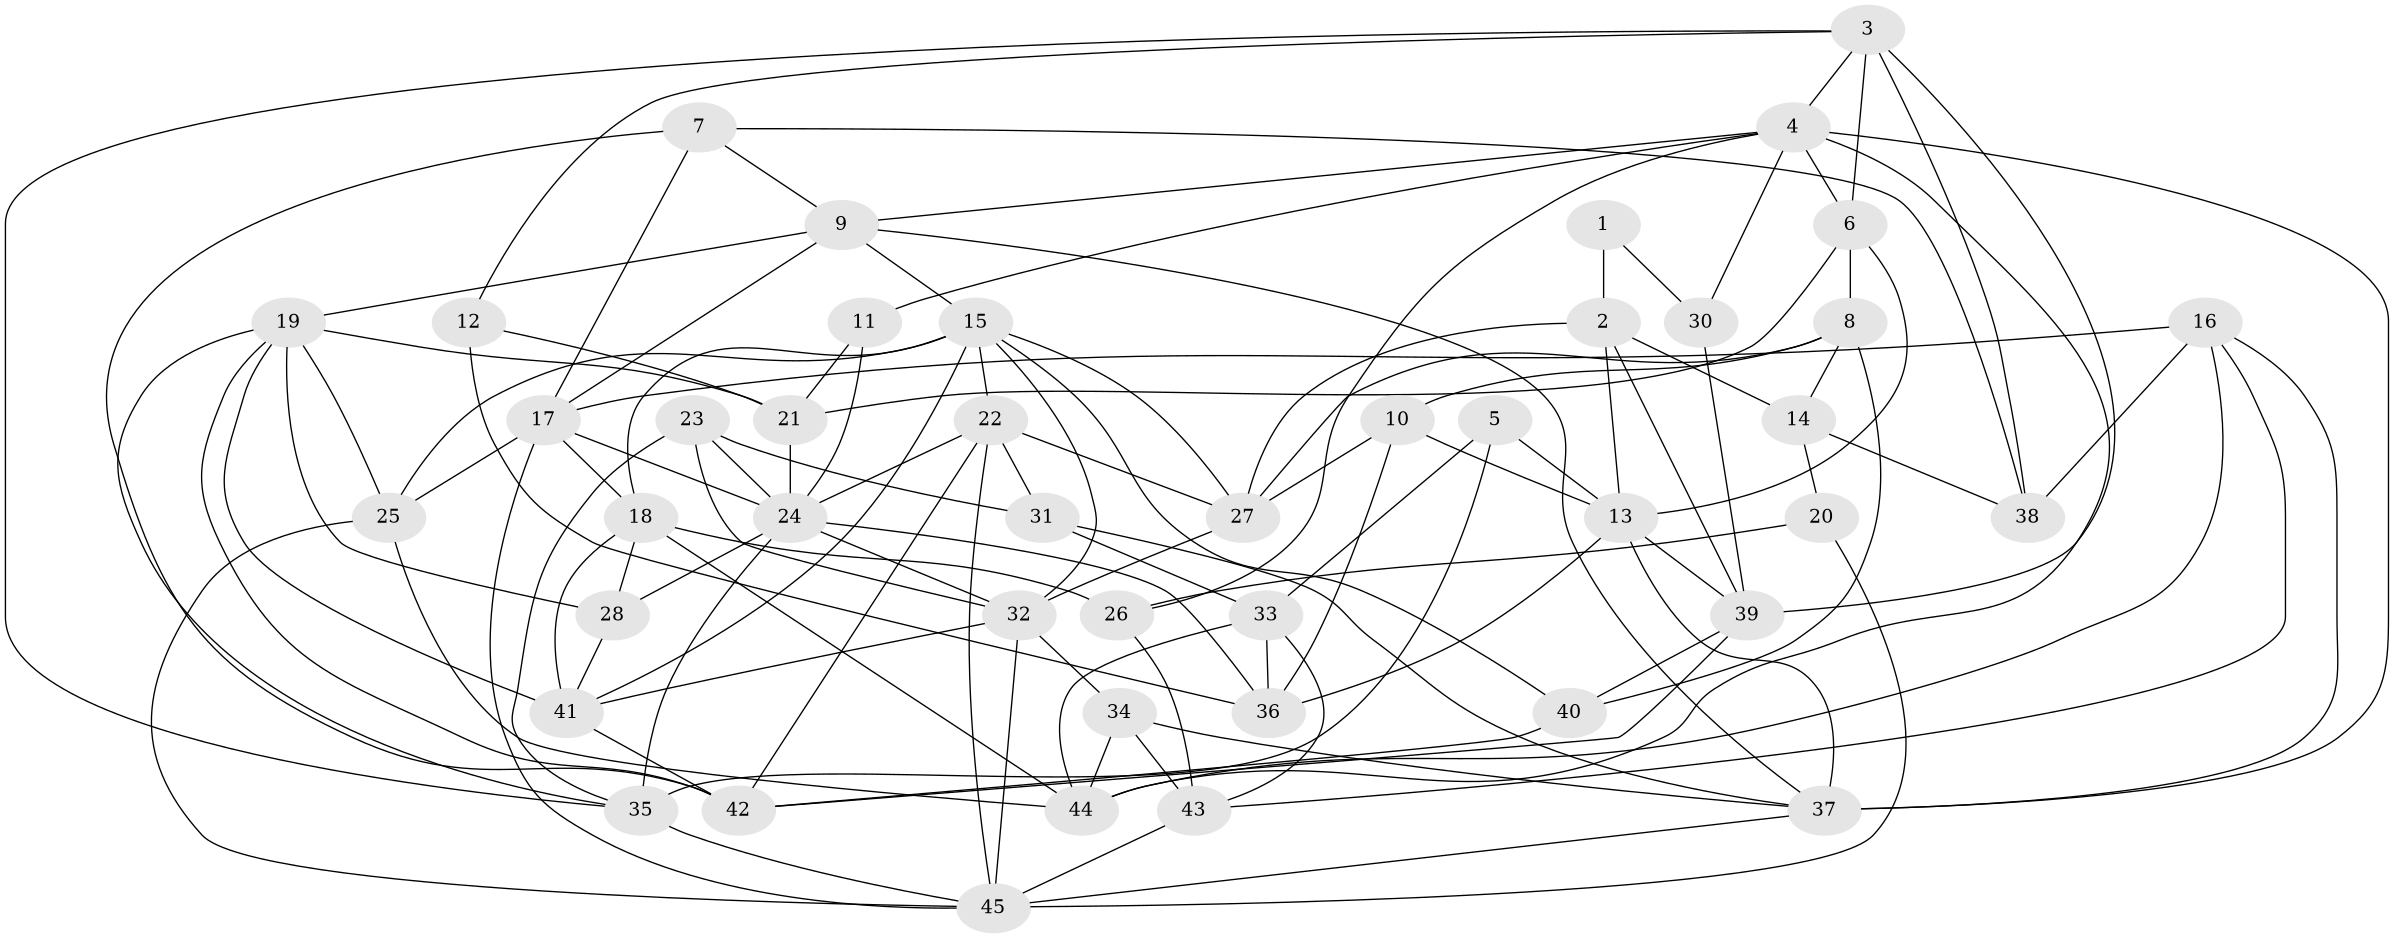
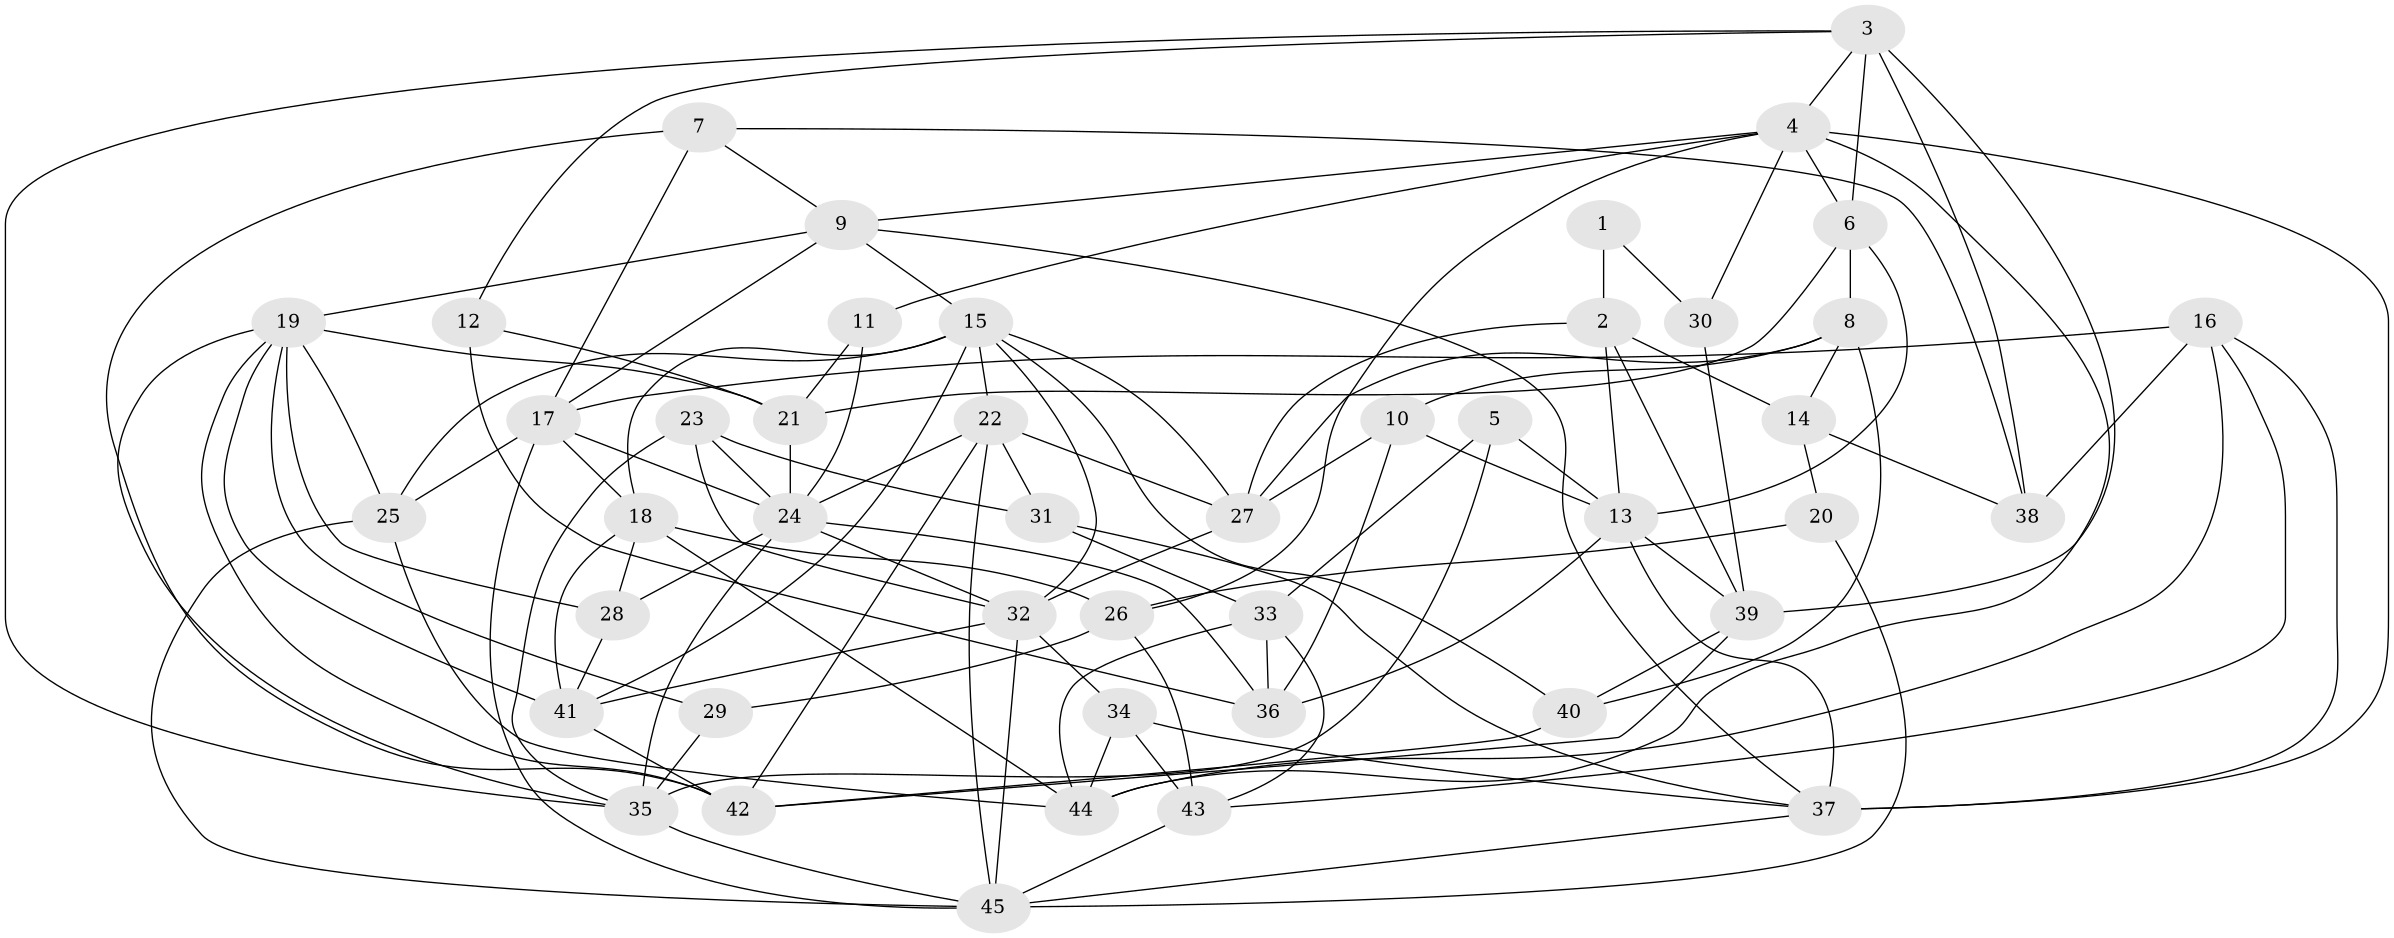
node "29": added
